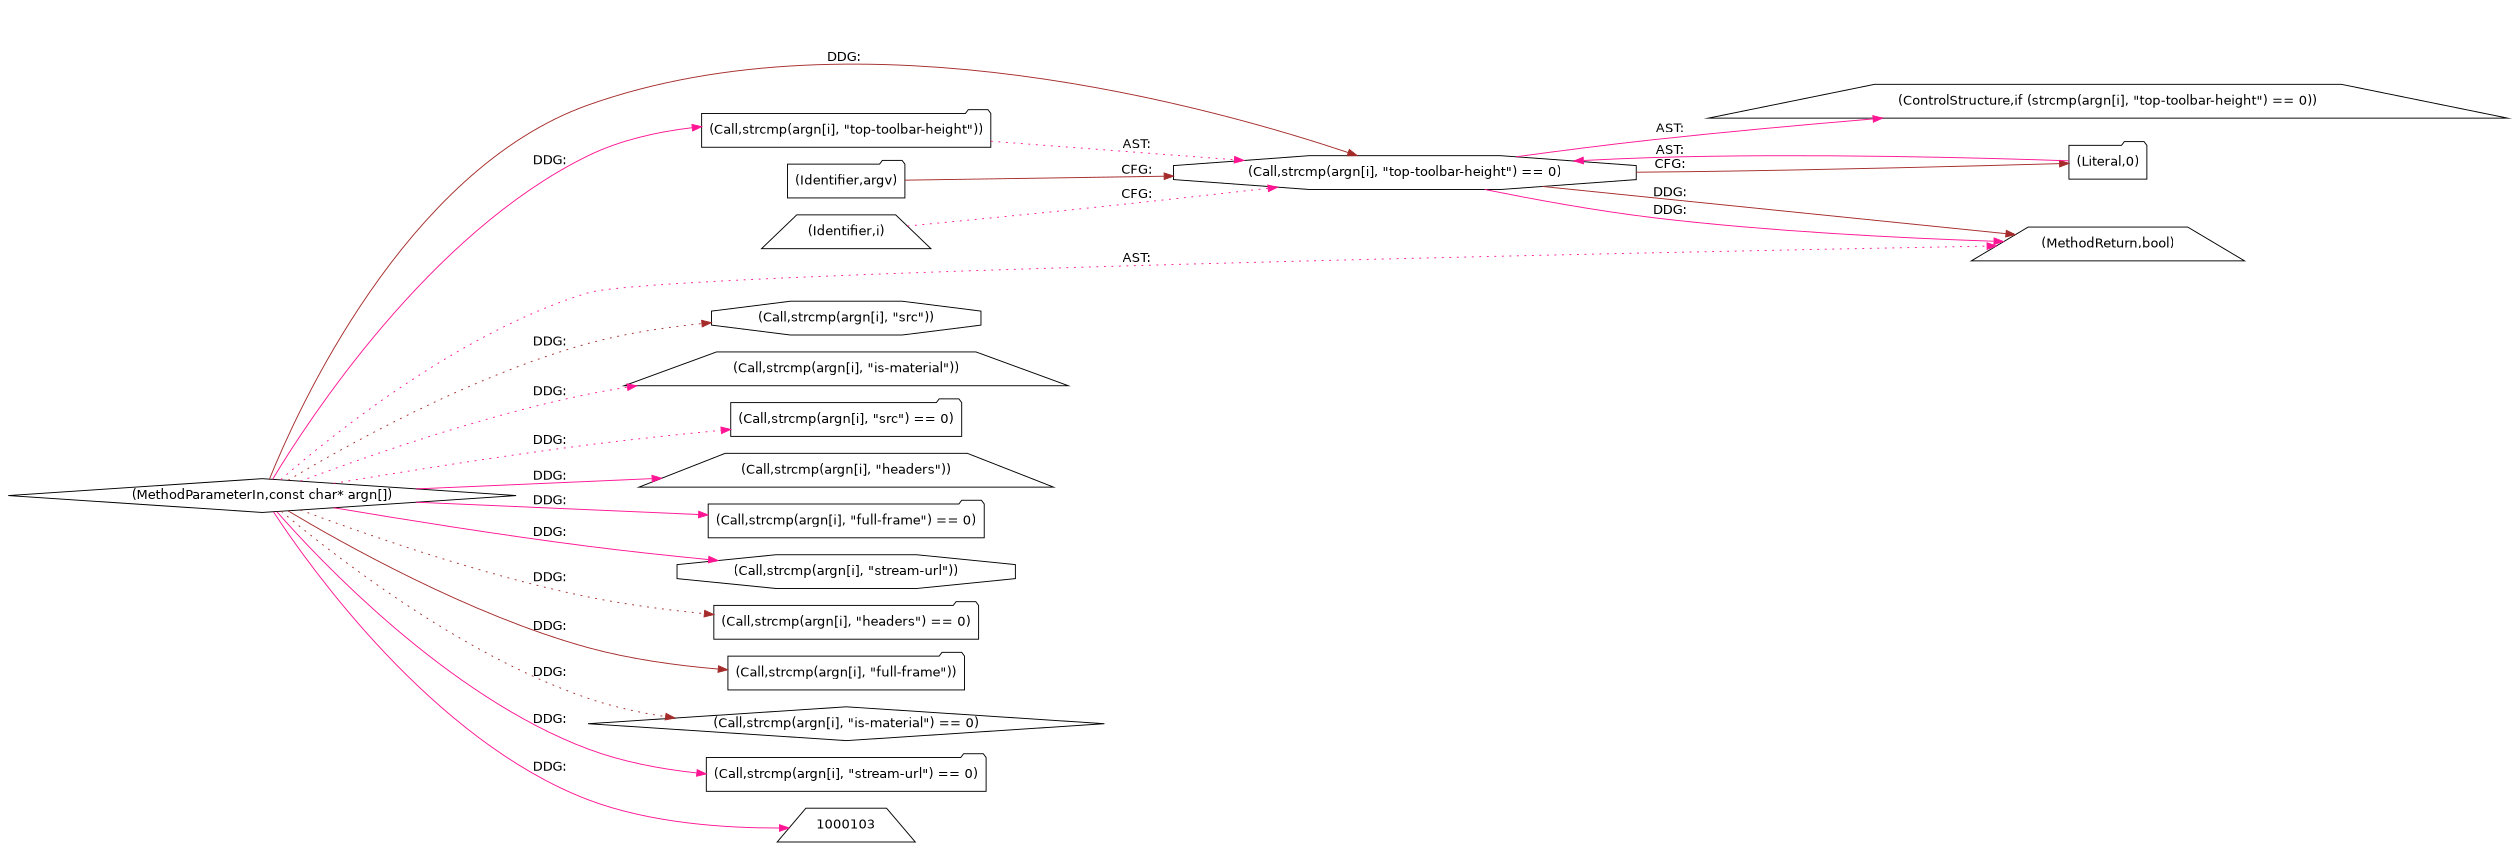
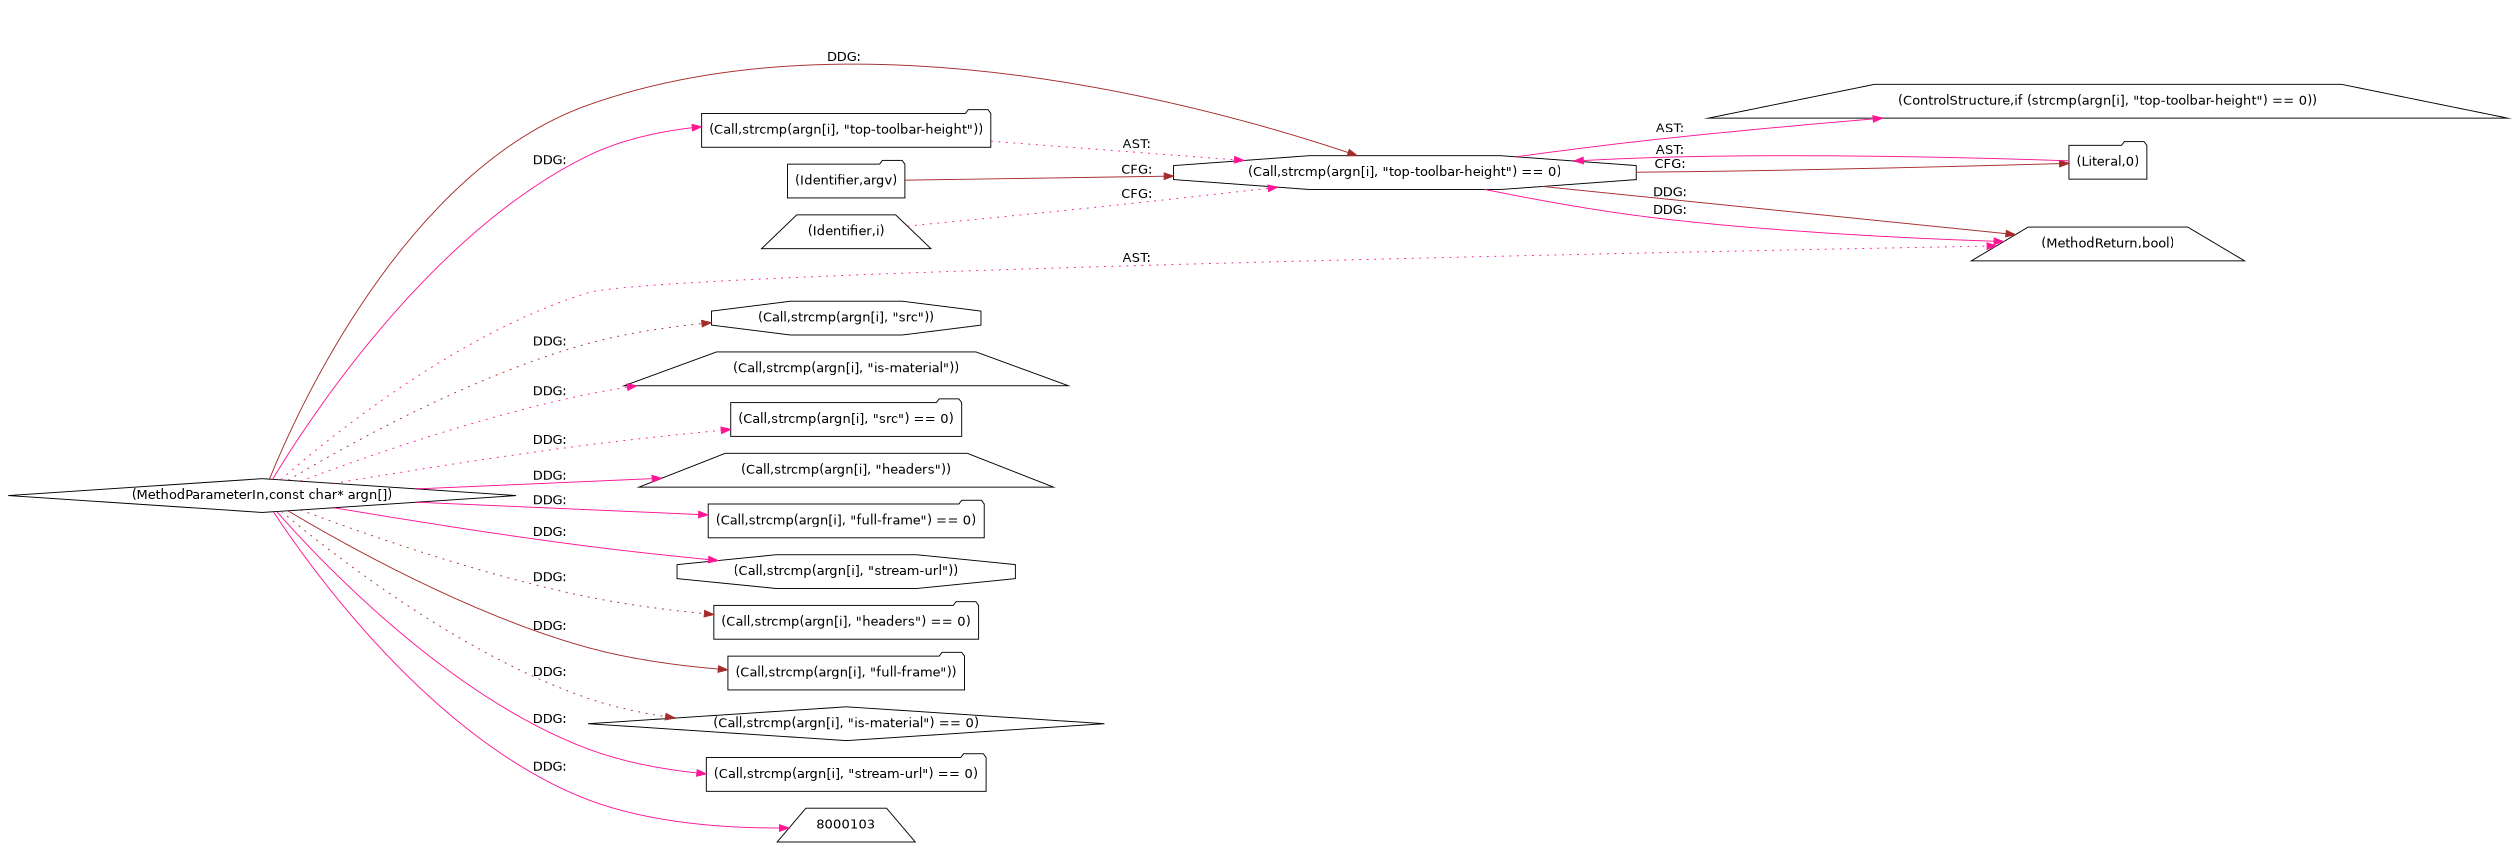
node "1000103": label "1000103" -> "8000103"
